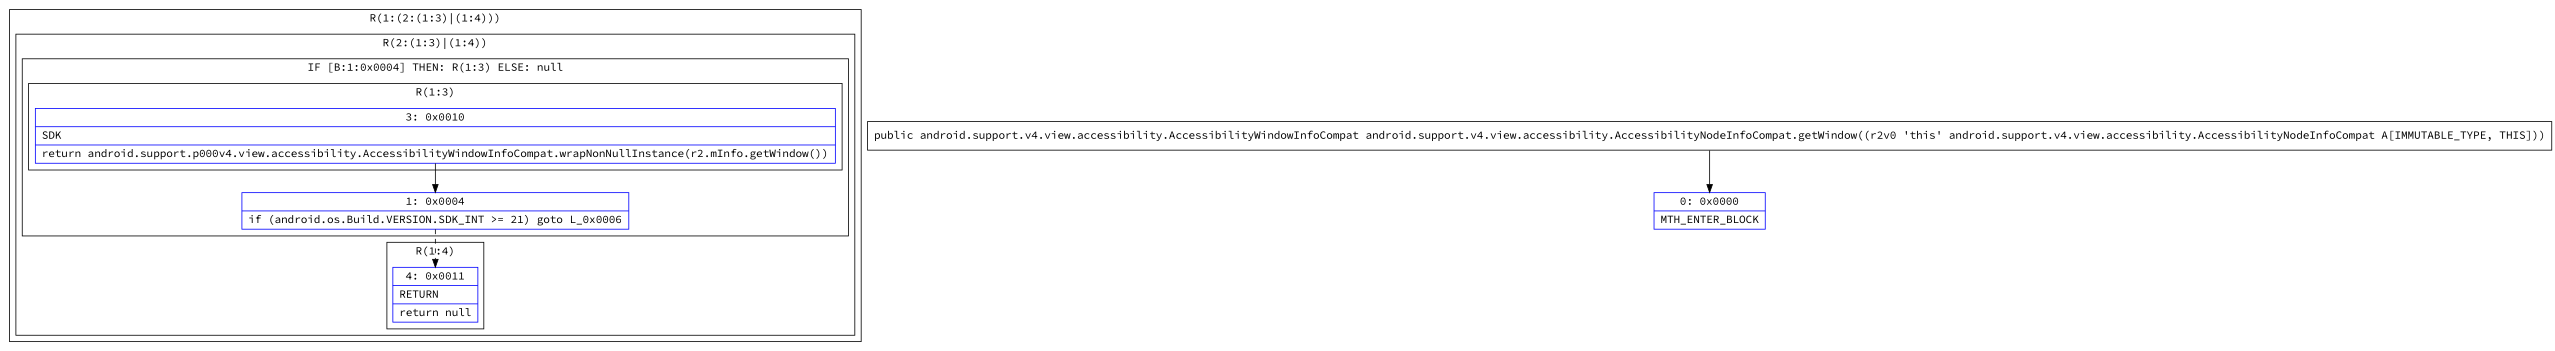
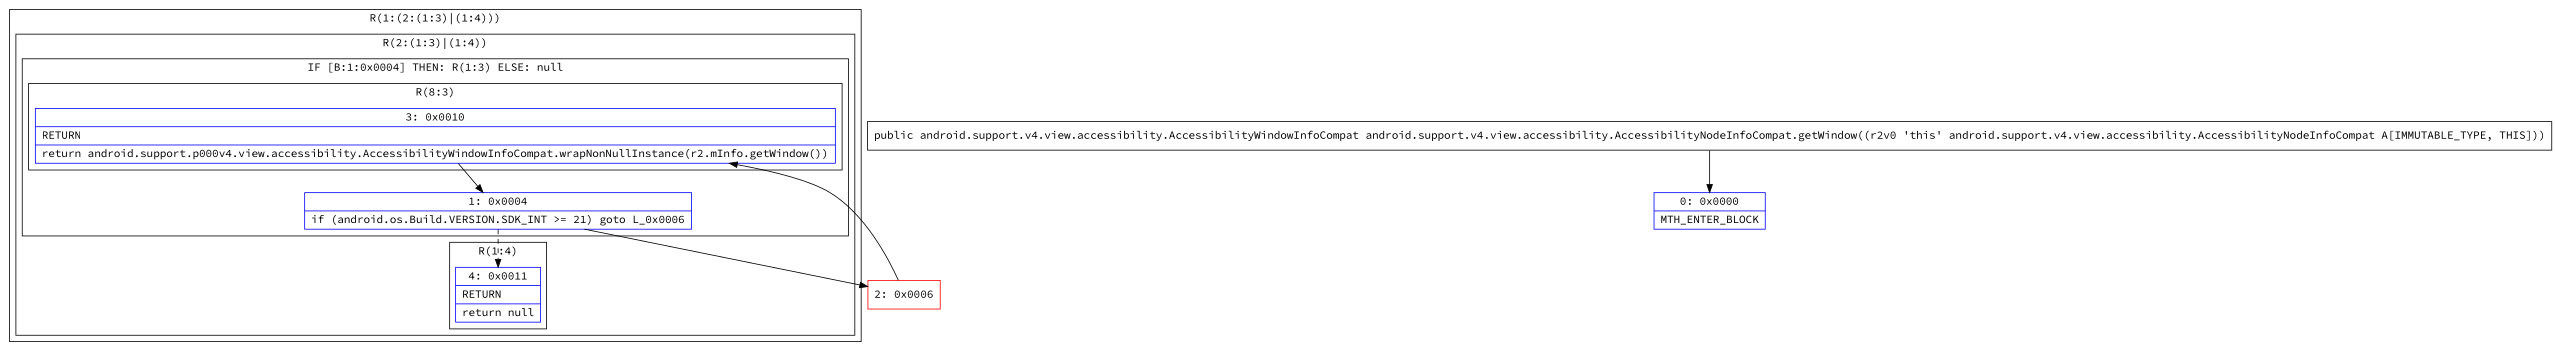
cluster "R(1:3)": label "R(1:3)" -> "R(8:3)"
node "3: 0x0010": text "SDK" -> "RETURN"
node "2: 0x0006": added
